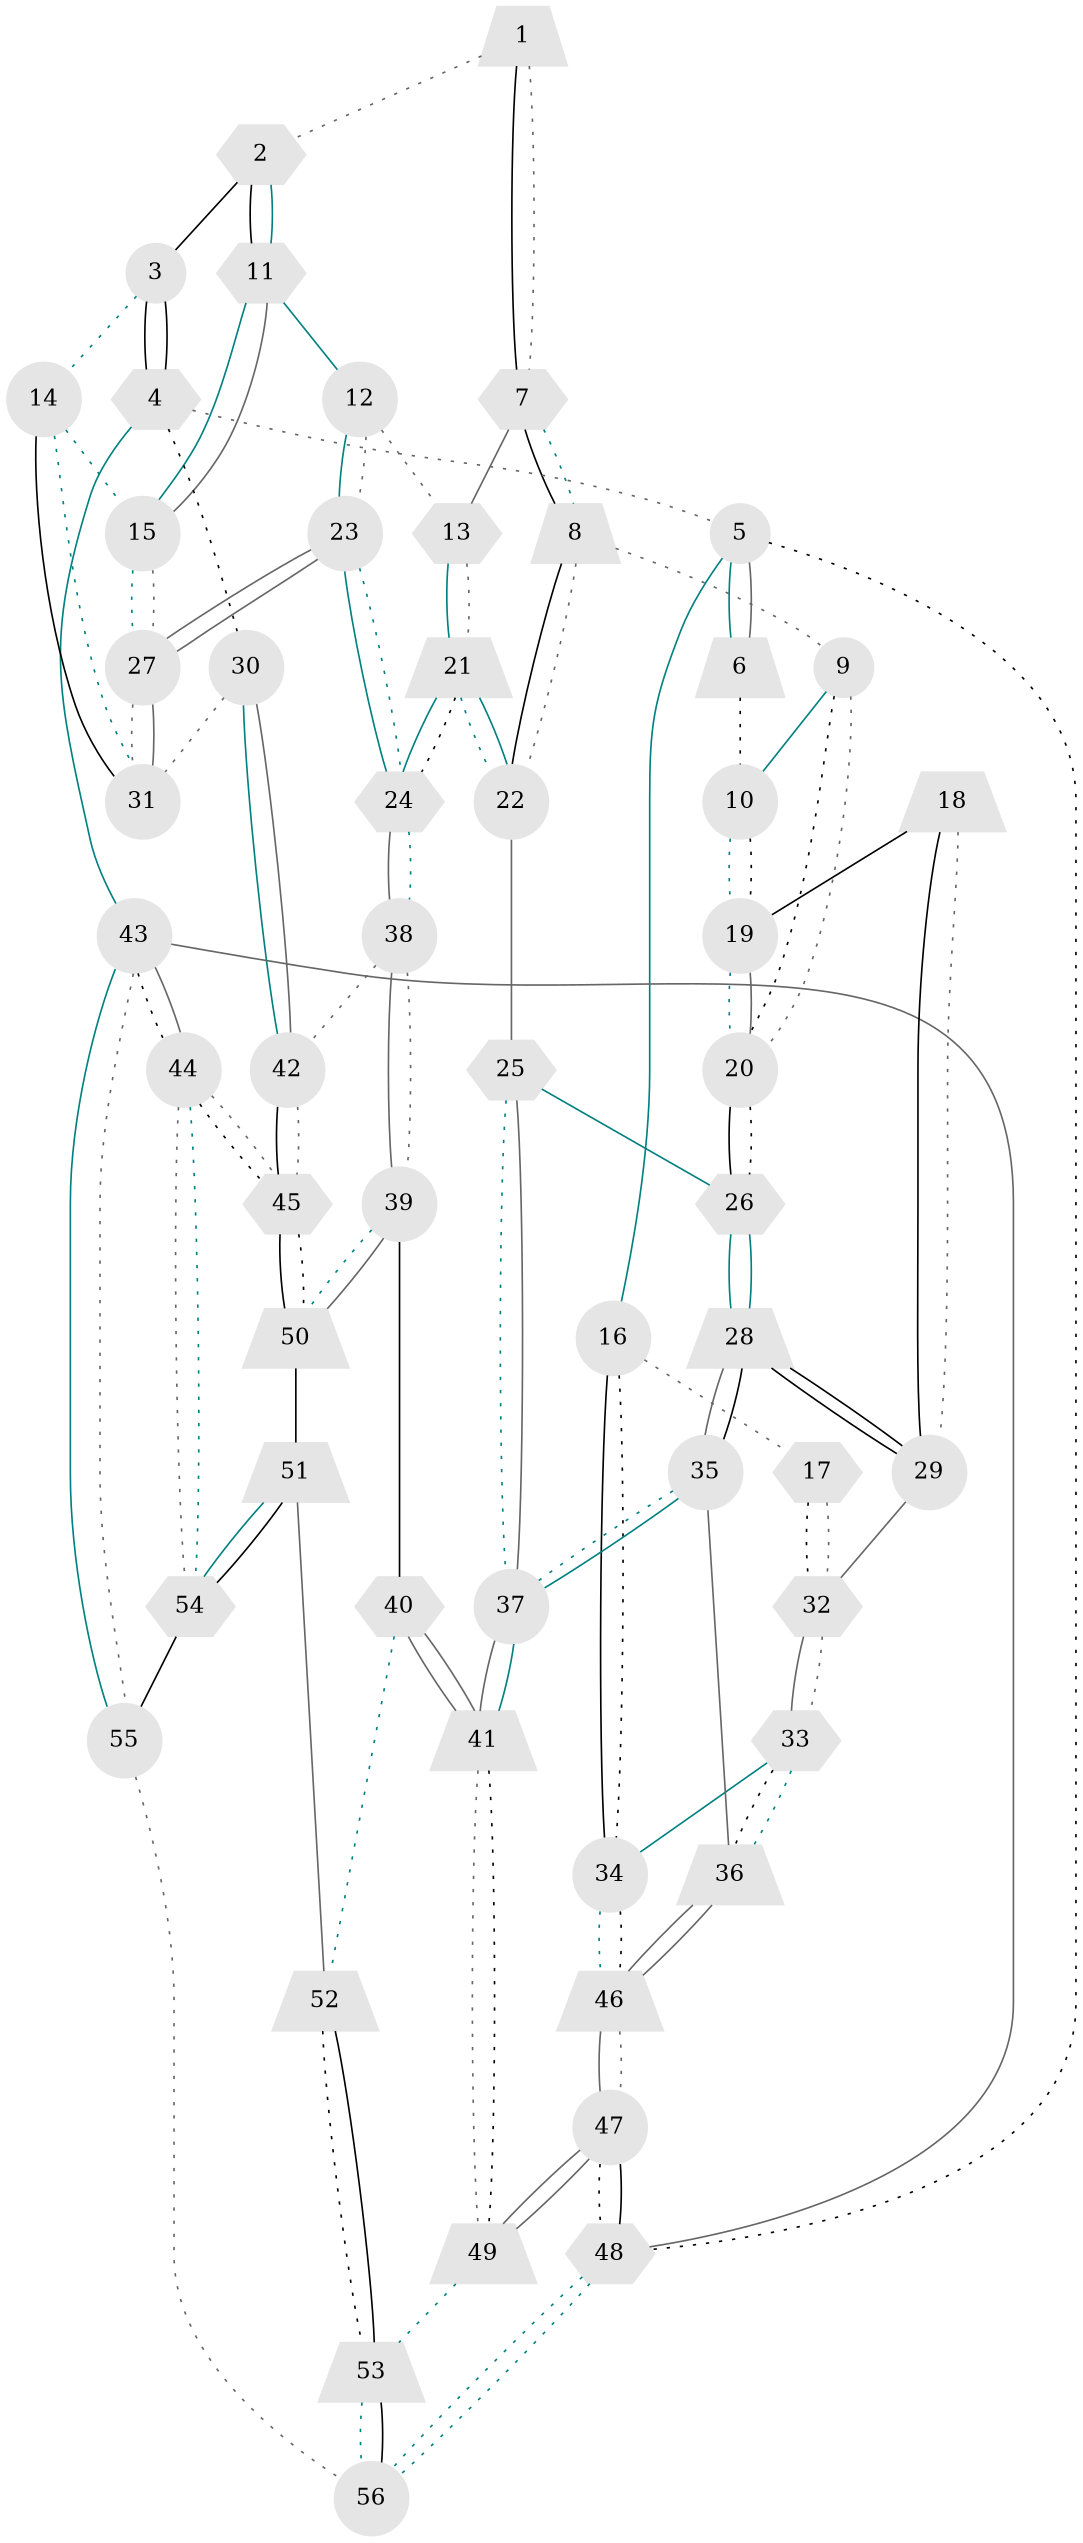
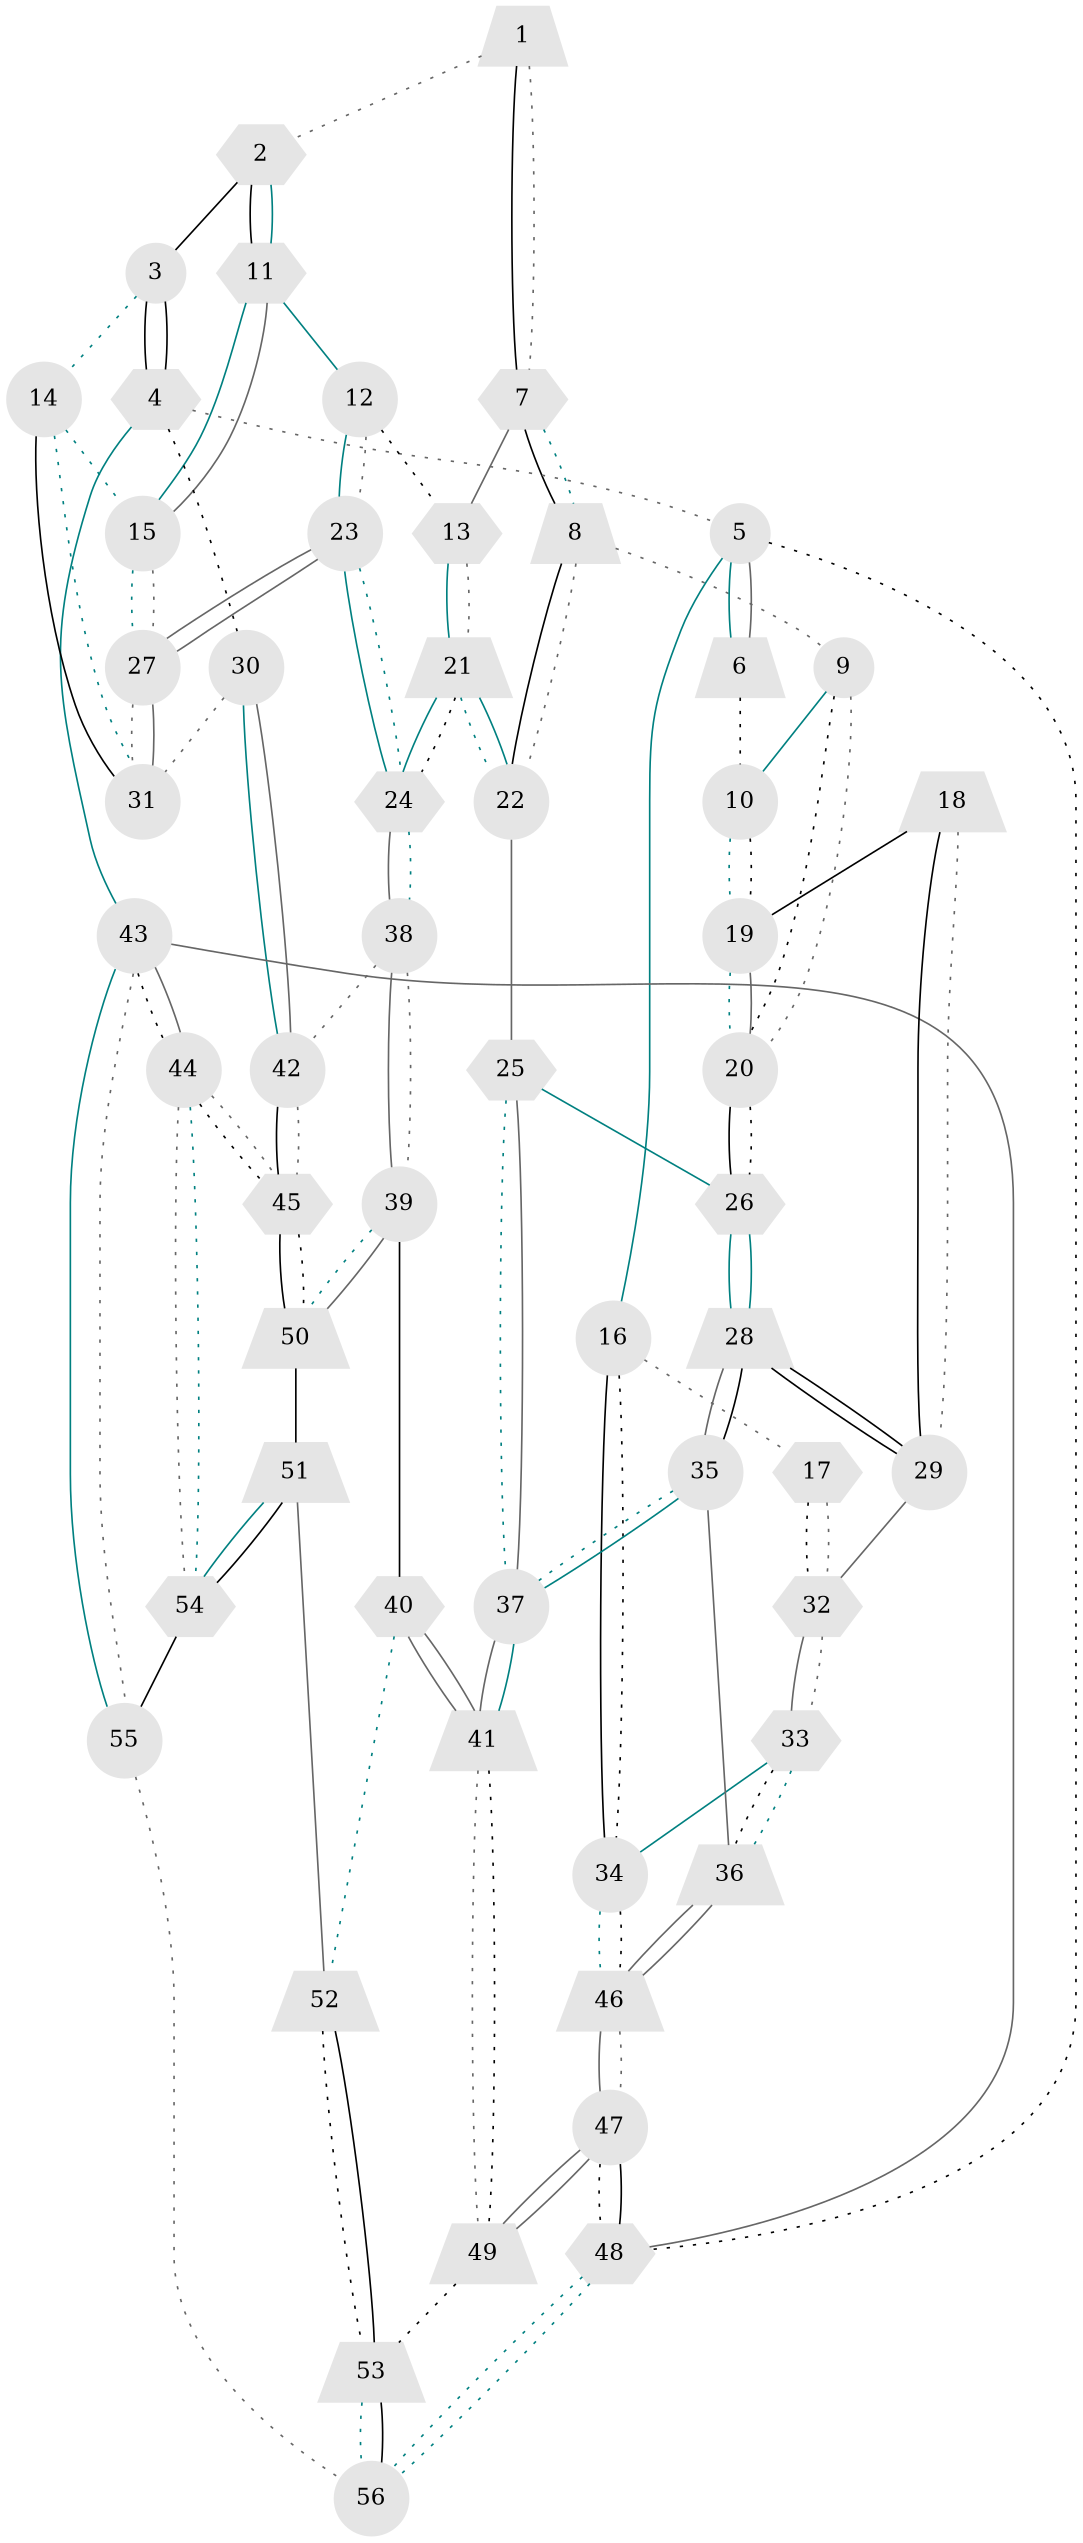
edge "12" -- "13": color gray40 -> black
edge "49" -- "53": color teal -> black
